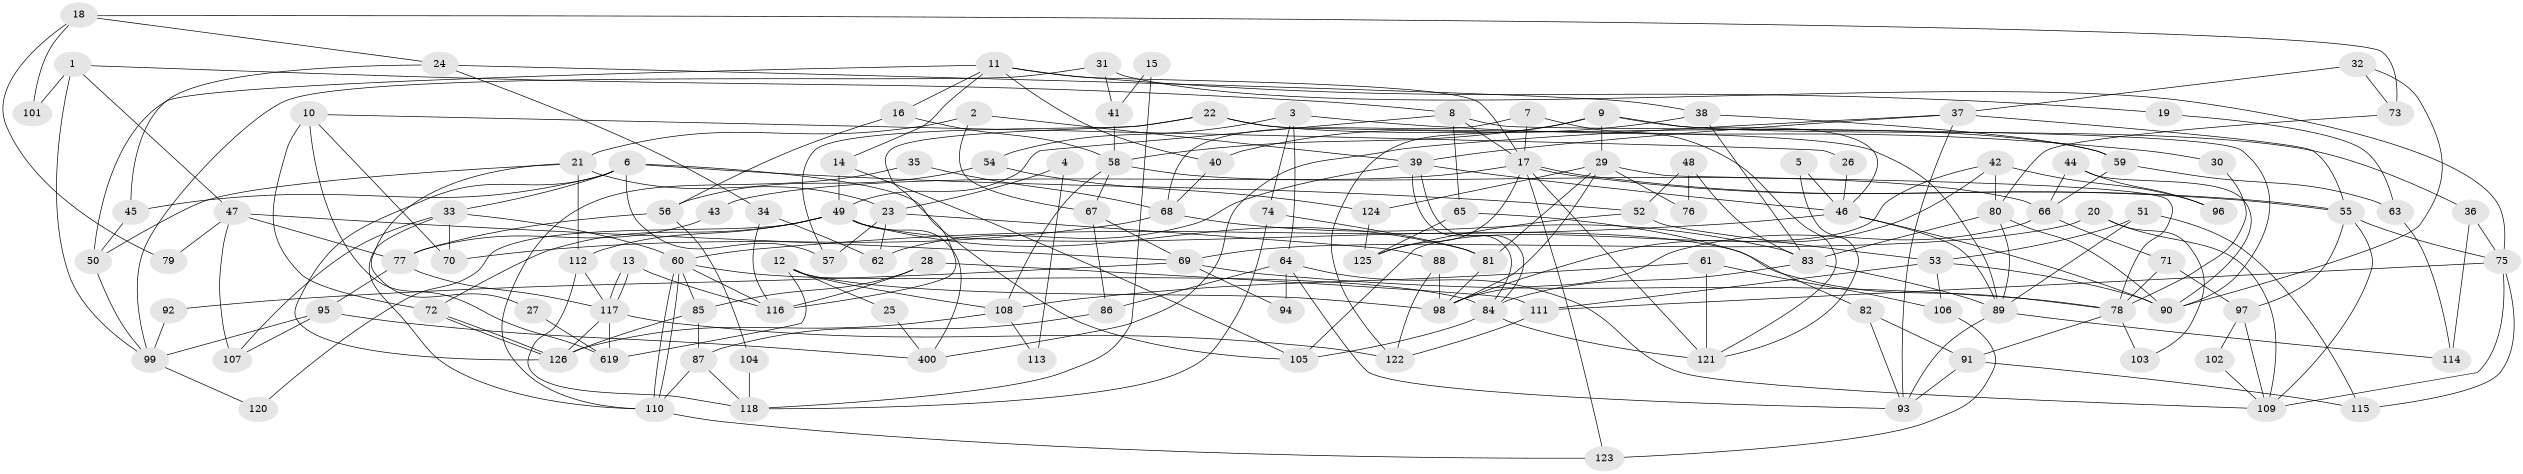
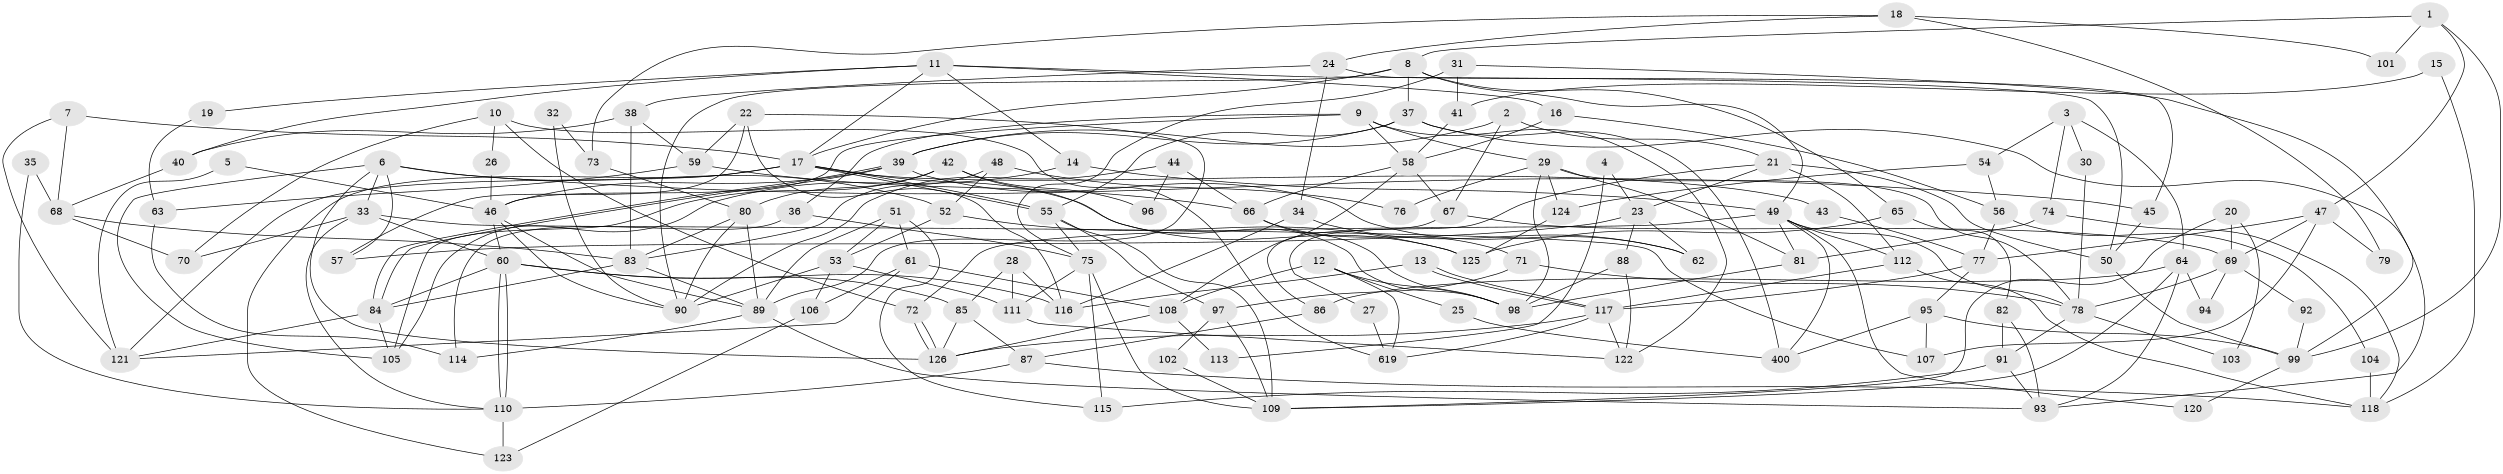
edge "32" -- "37": now "8" -- "37"
edge "51" -- "61": added
